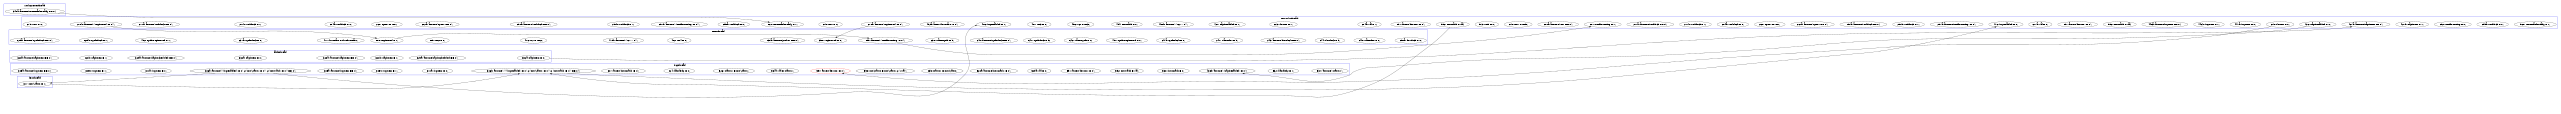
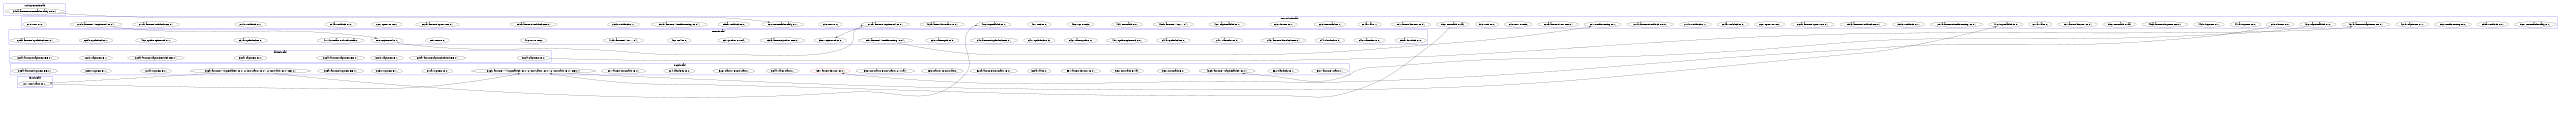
node "605: intr_mask = 1;": added
edge "388: registered = 1;" -> "399: assume(!(netif_running != 0));": now "388: registered = 1;" -> "278a: assume(registered != 0);"
node "237: probe1 = ret4;": added
